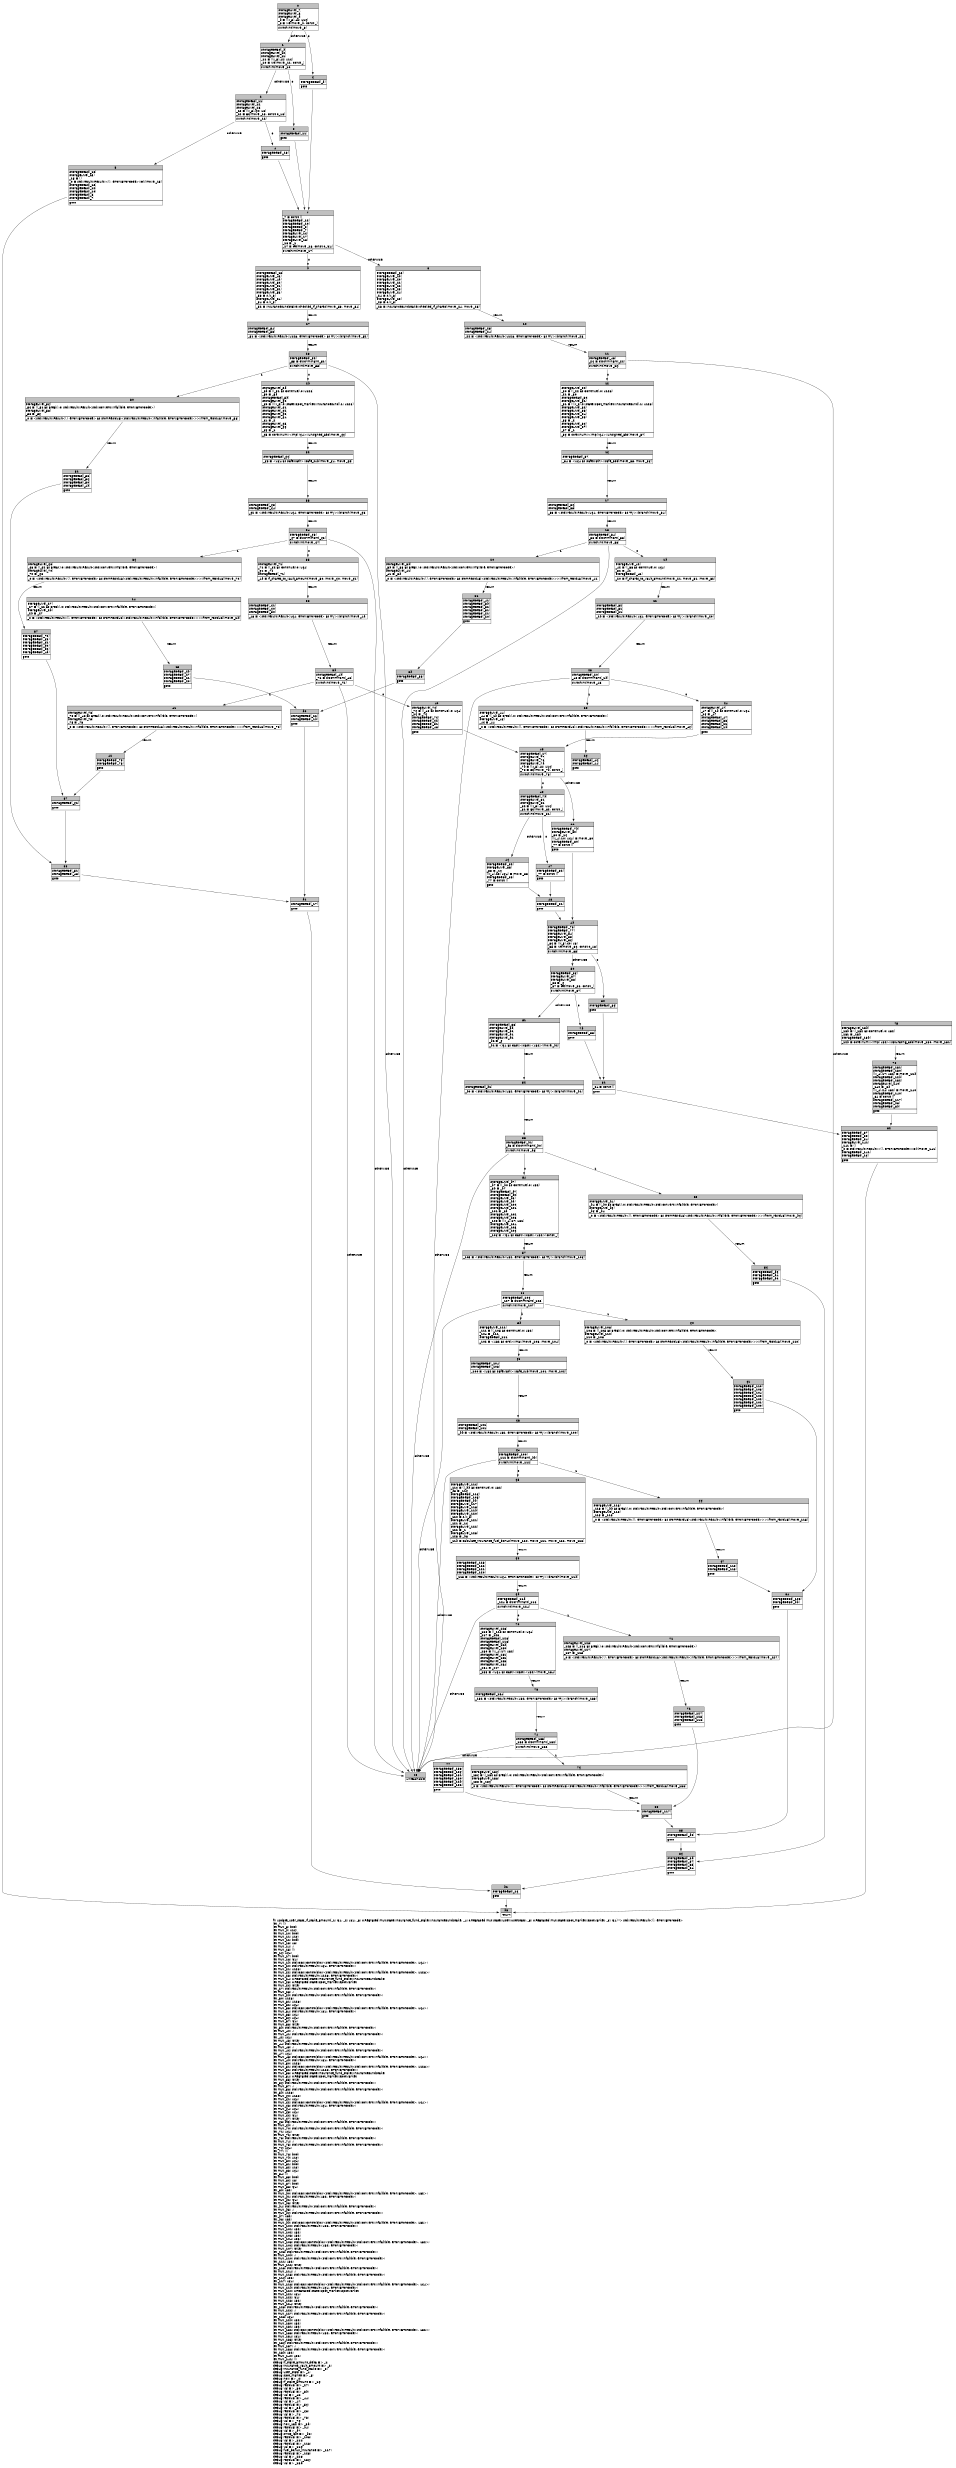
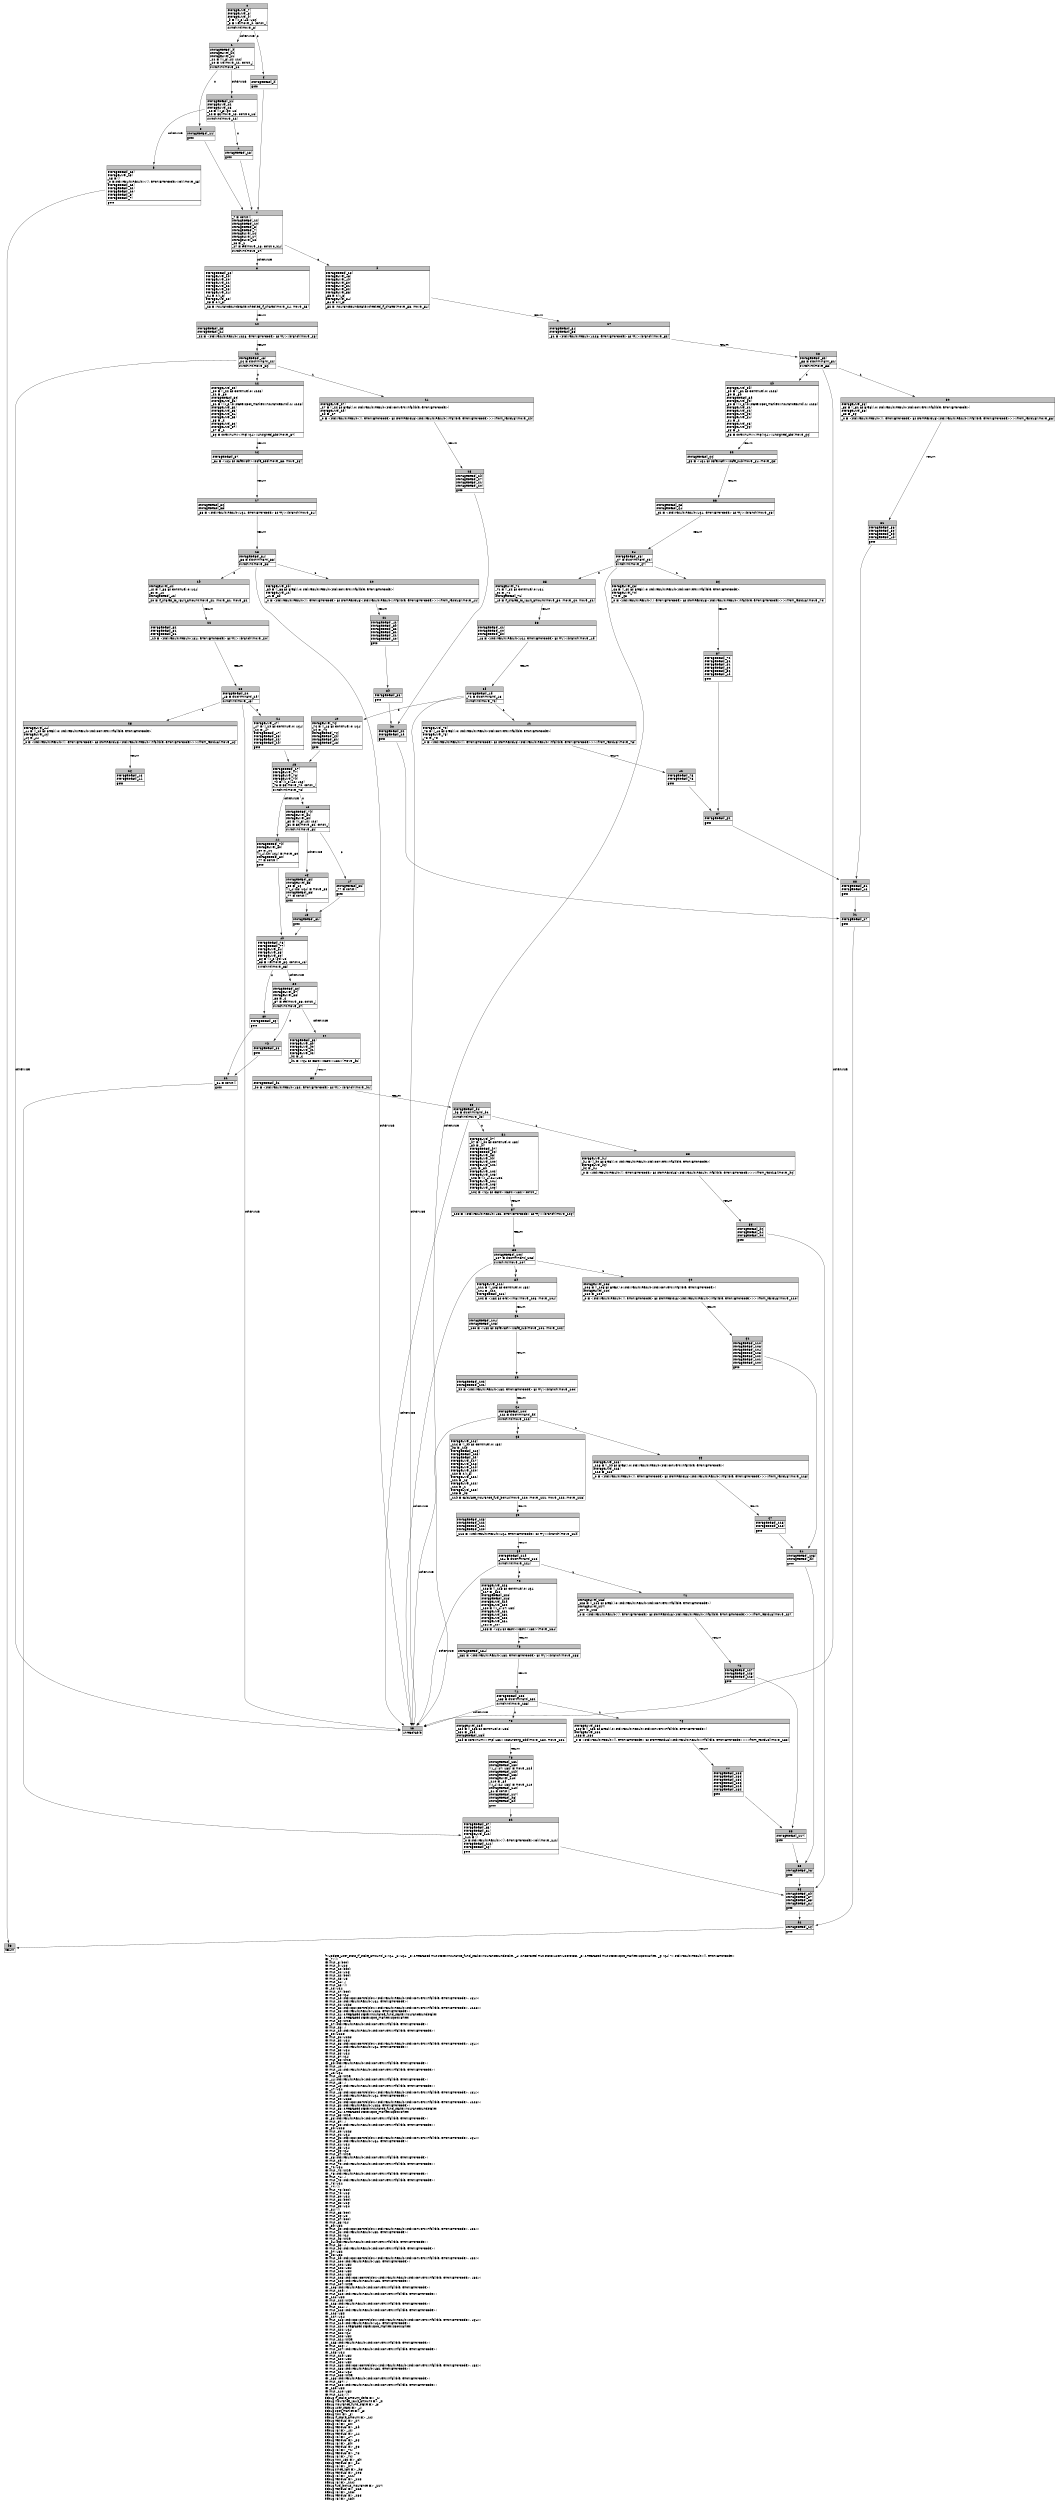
edge "11" -> "14": added, label "1"
node "54": text "_103 = ((*_4).27: u32)" -> "_103 = ((*_4).24: u32)"
edge "82" -> "93": now "82" -> "86"
edge "74" -> "75": added, label "0"
edge "76" -> "83": now "76" -> "77"
